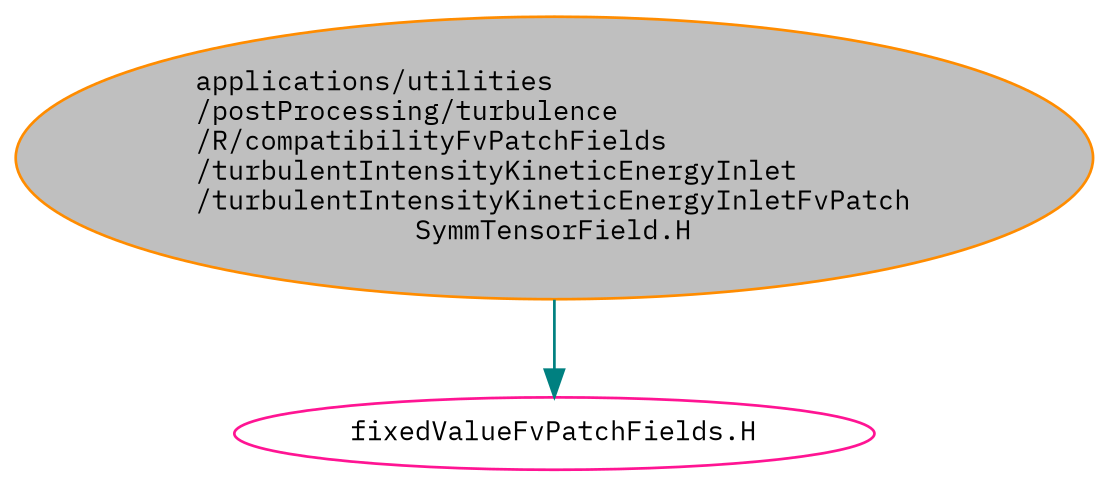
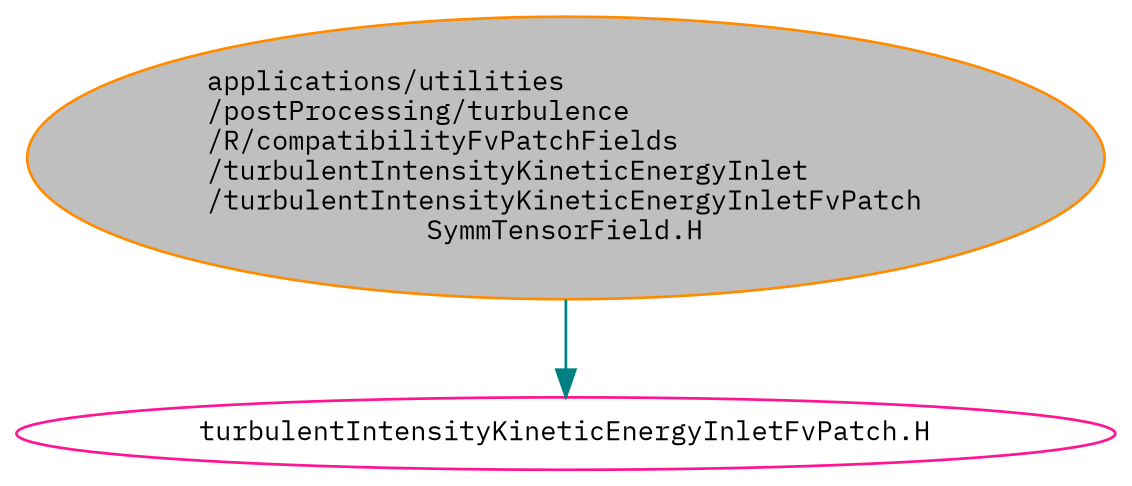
node "fixedValueFvPatchFields.H": label "fixedValueFvPatchFields.H" -> "turbulentIntensityKineticEnergyInletFvPatch.H"
